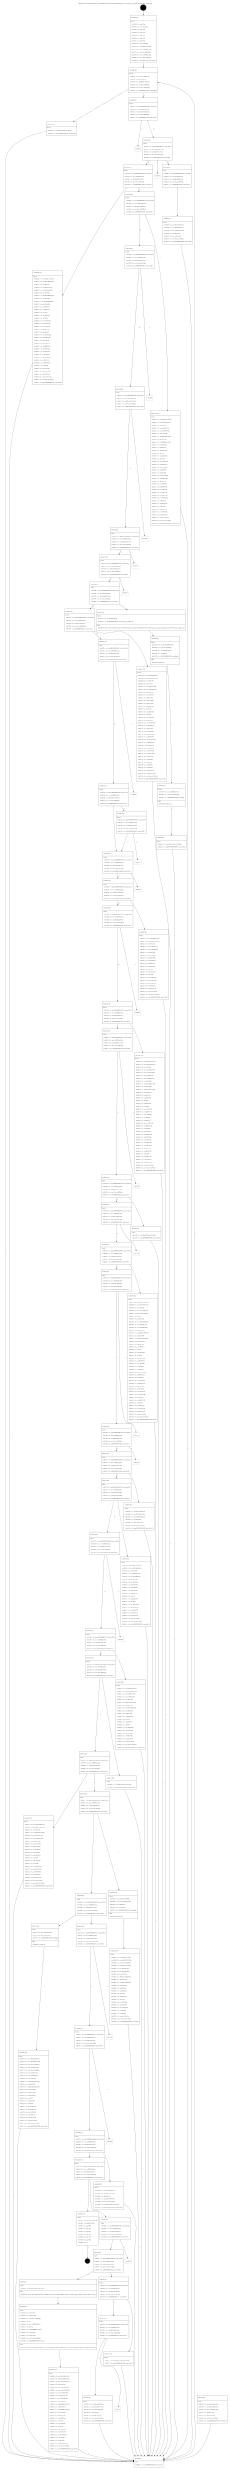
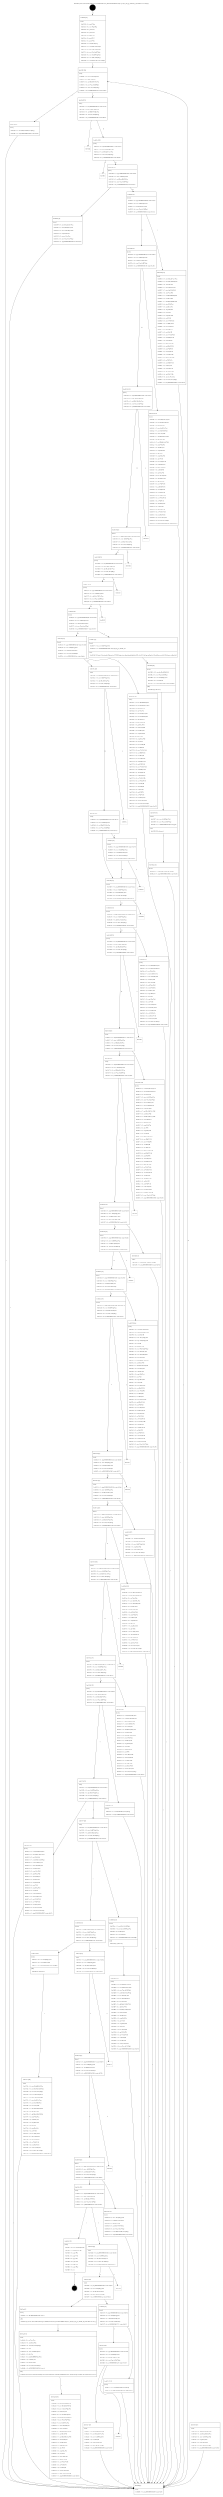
edge "0x4012c2 [25]" -> "0x4012f4 [25]": now "0x4012db [25]" -> "0x4012f4 [25]"
